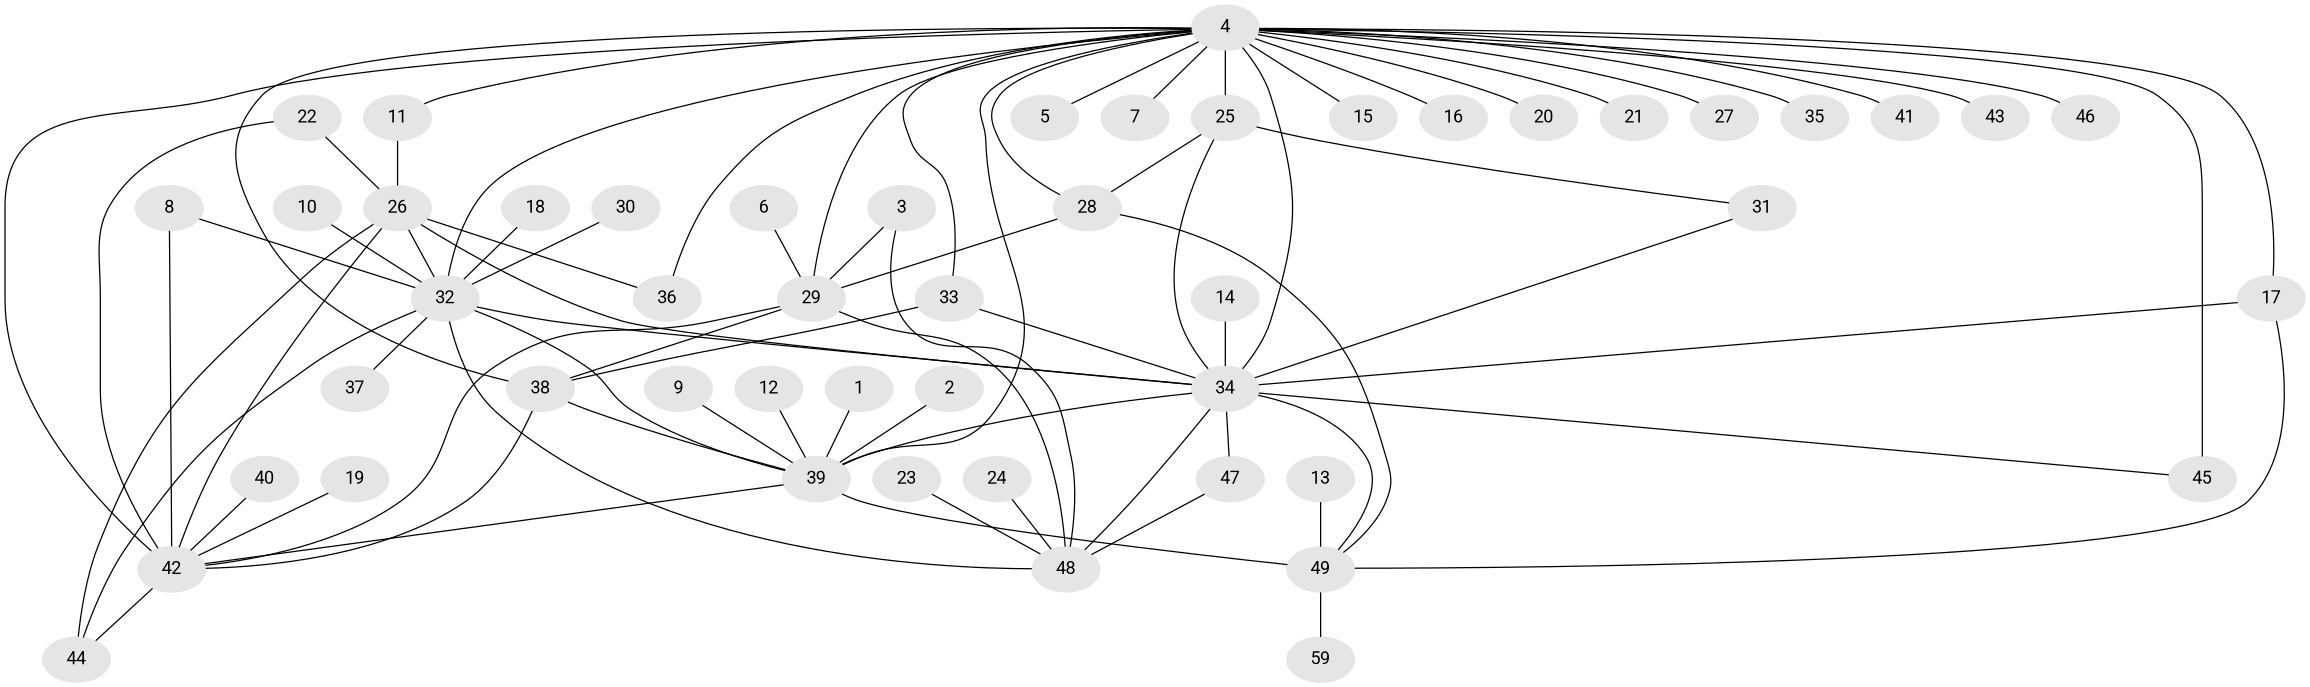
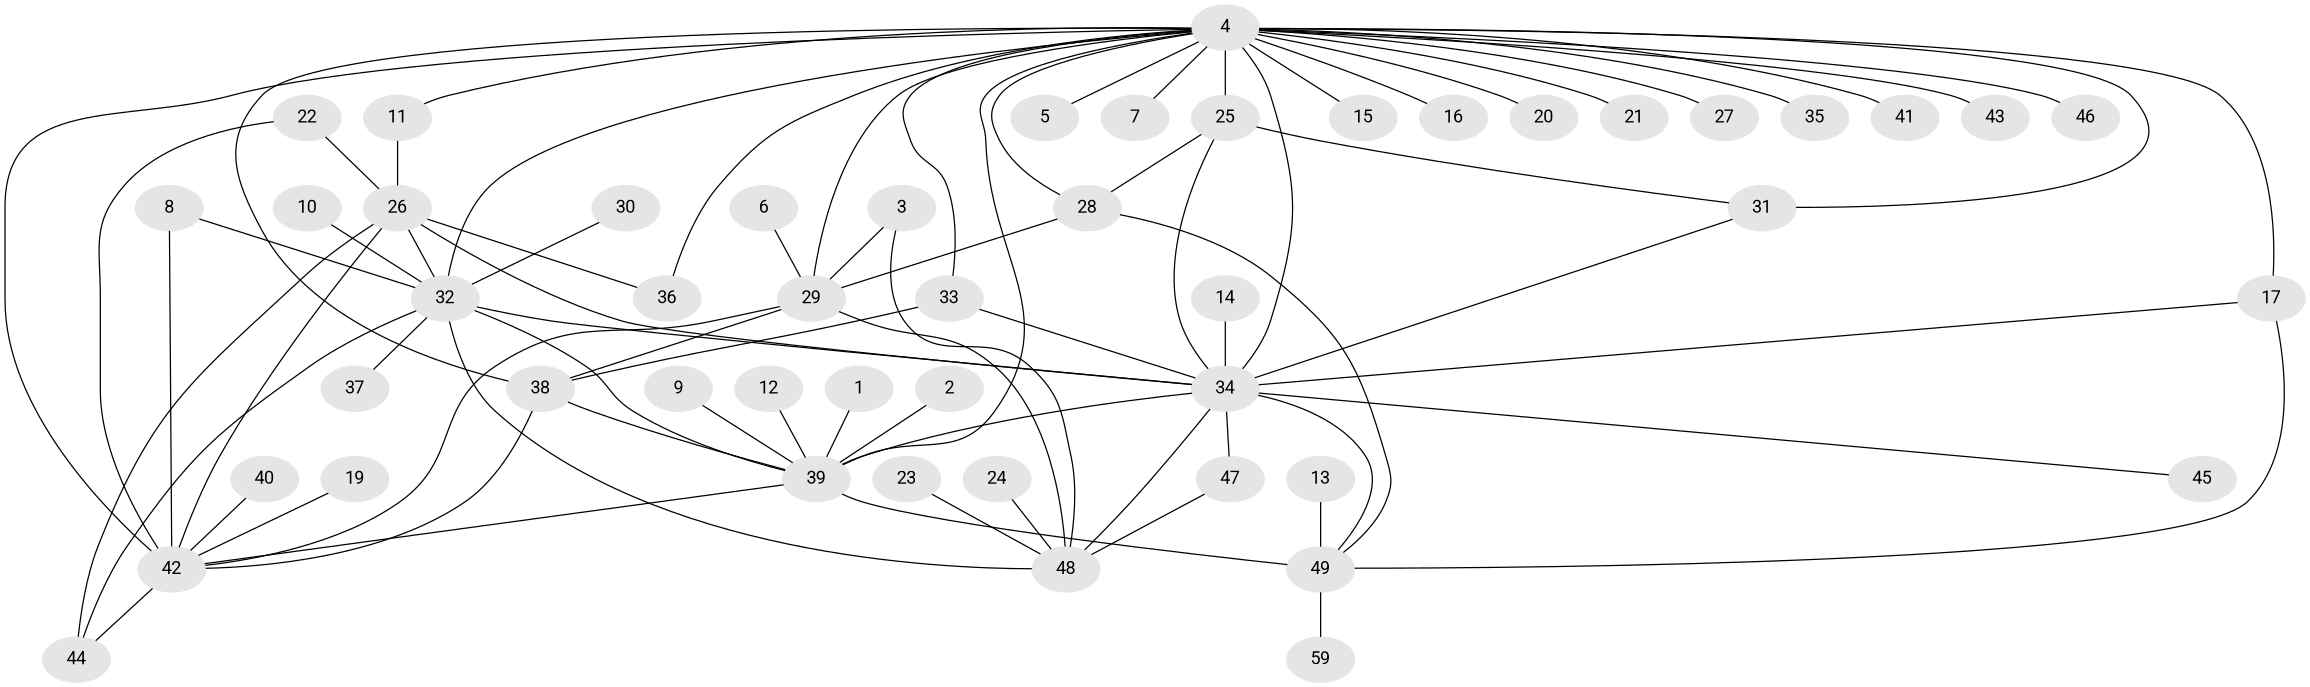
edge "4" -- "45": now "4" -- "31"
node "18": removed
